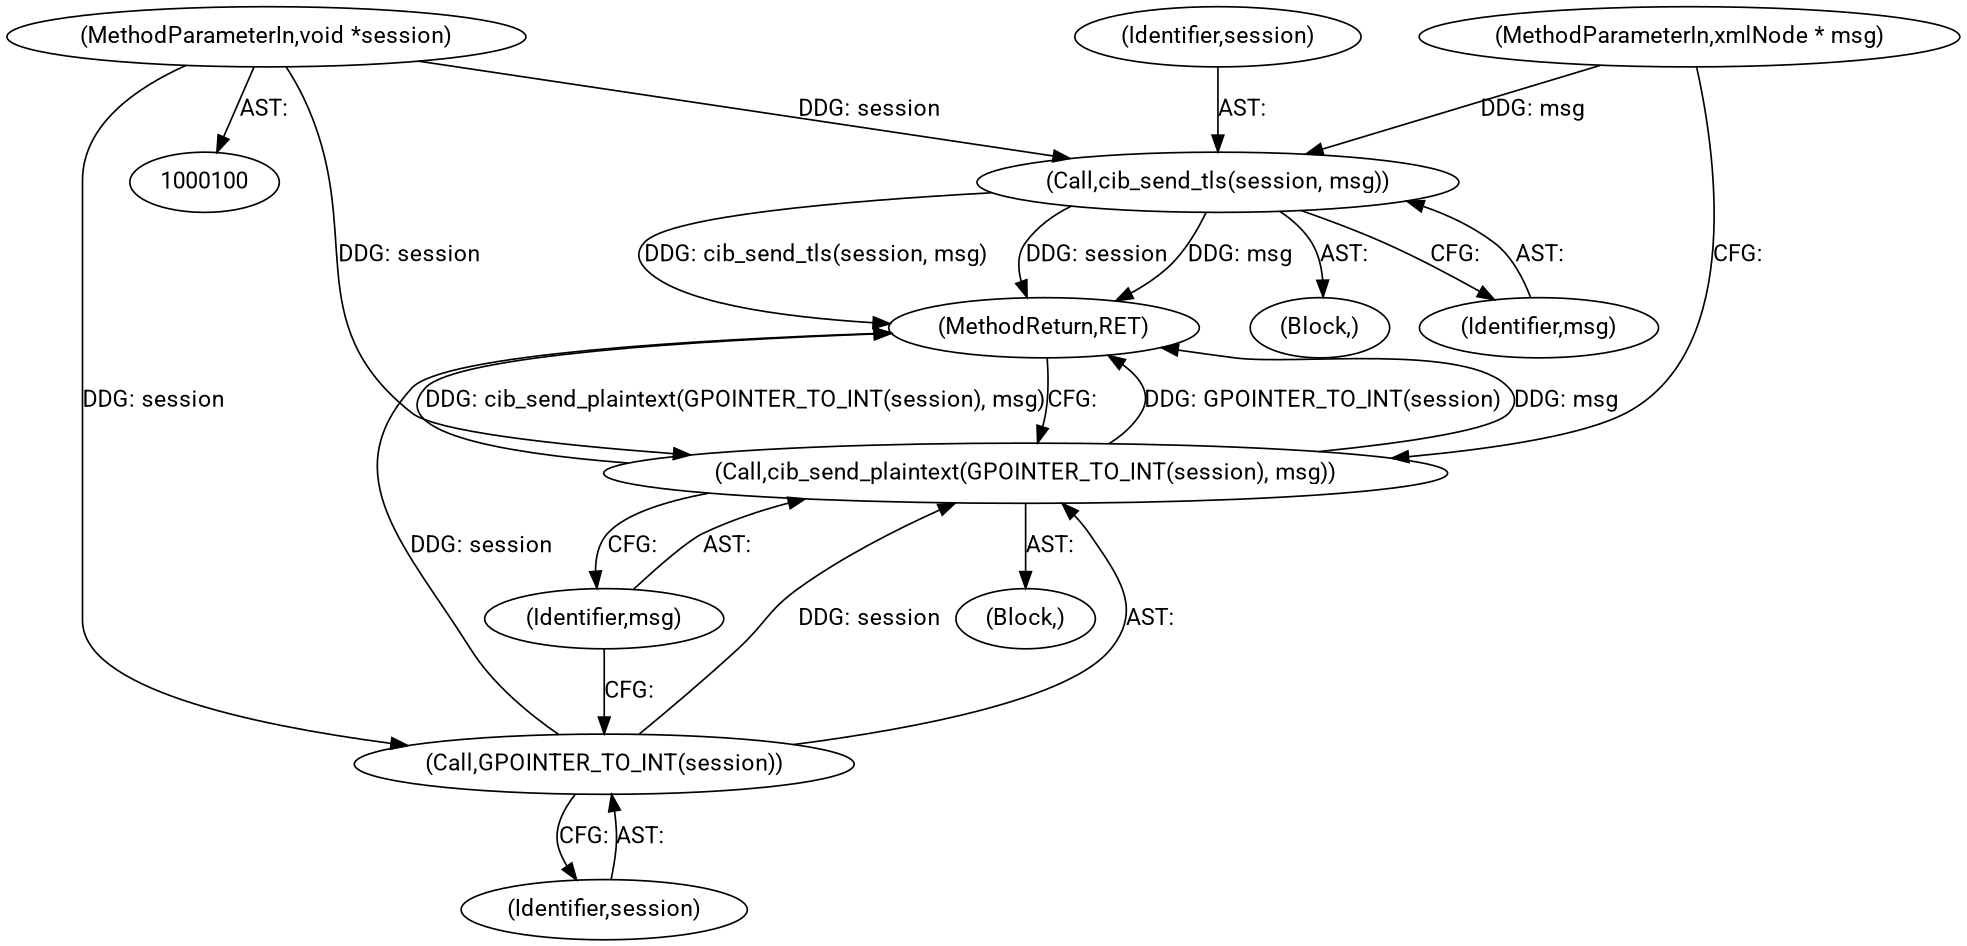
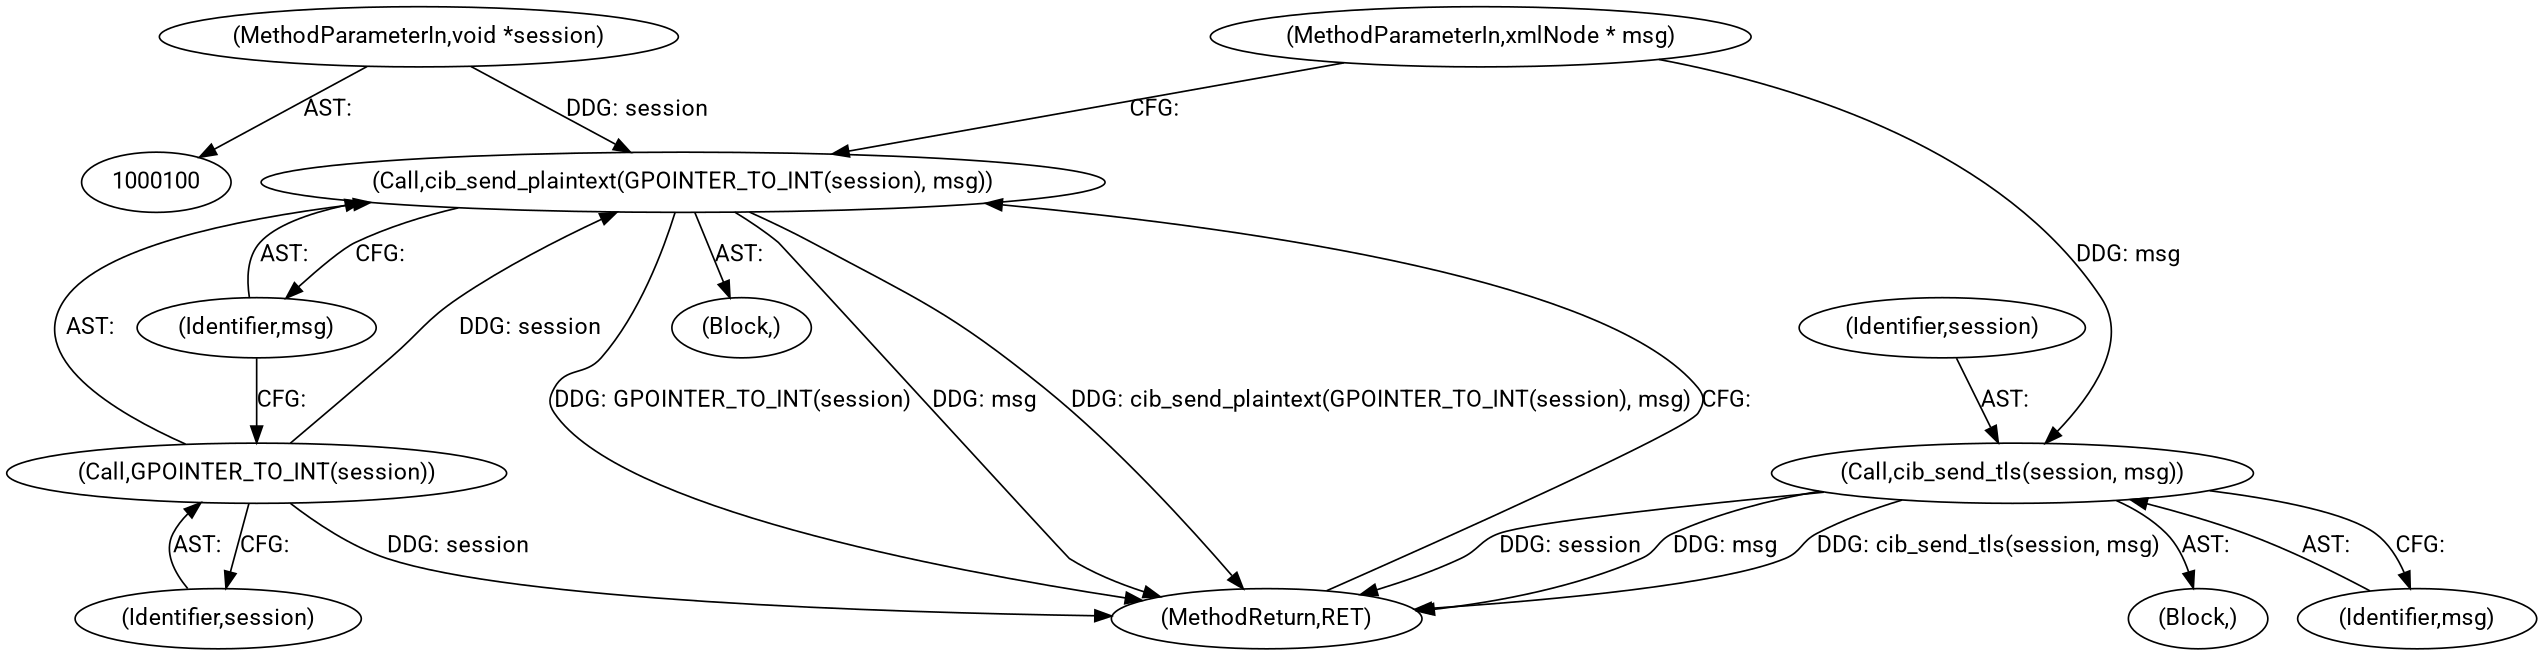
edge "(MethodParameterIn,void *session)" -> "(Call,cib_send_tls(session, msg))": removed, label "DDG: session"
edge "(MethodParameterIn,void *session)" -> "(Call,GPOINTER_TO_INT(session))": removed, label "DDG: session"
